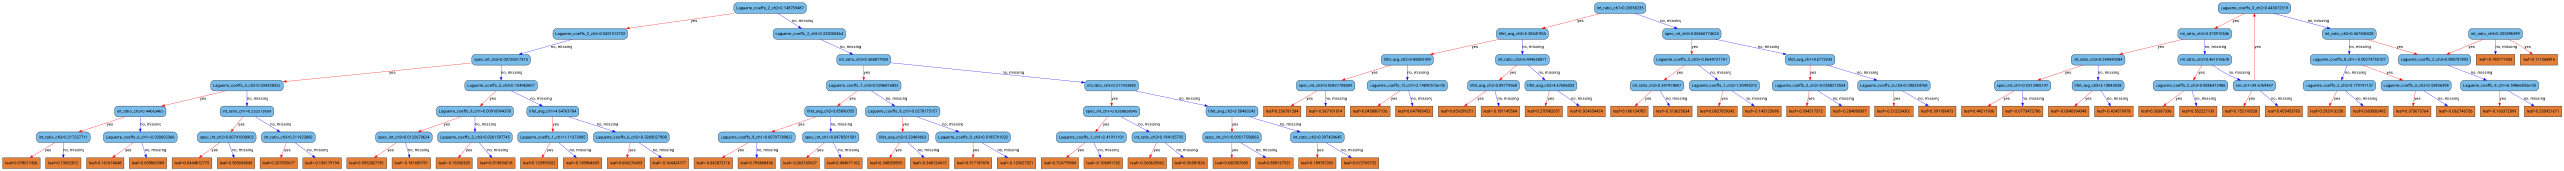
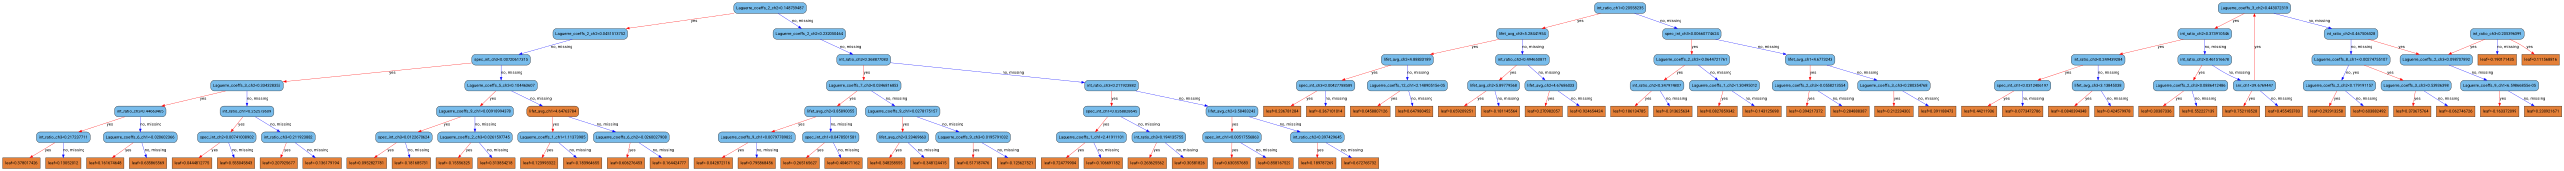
edge "Laguerre_coeffs_8_ch1<-0.00274755107" -> "Laguerre_coeffs_2_ch2<0.179191157": label "no, missing" -> "no, yes"
node "lifet_avg_ch1<4.64763784": fillcolor #78bceb -> #e48038
